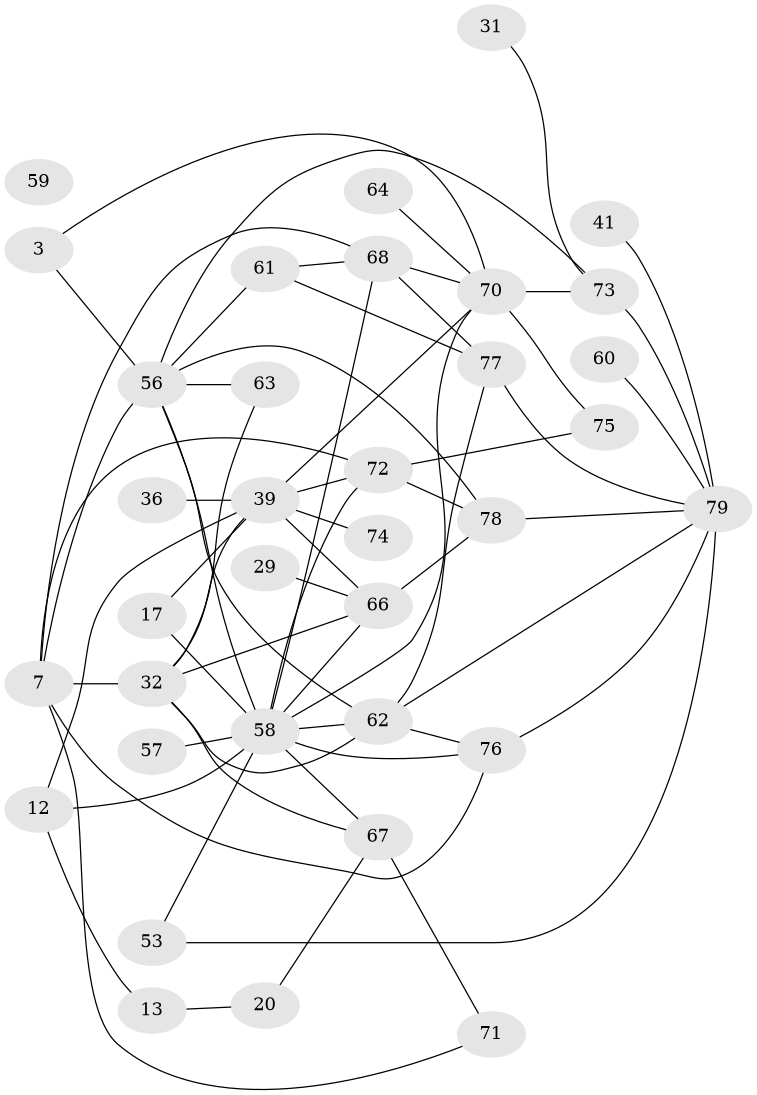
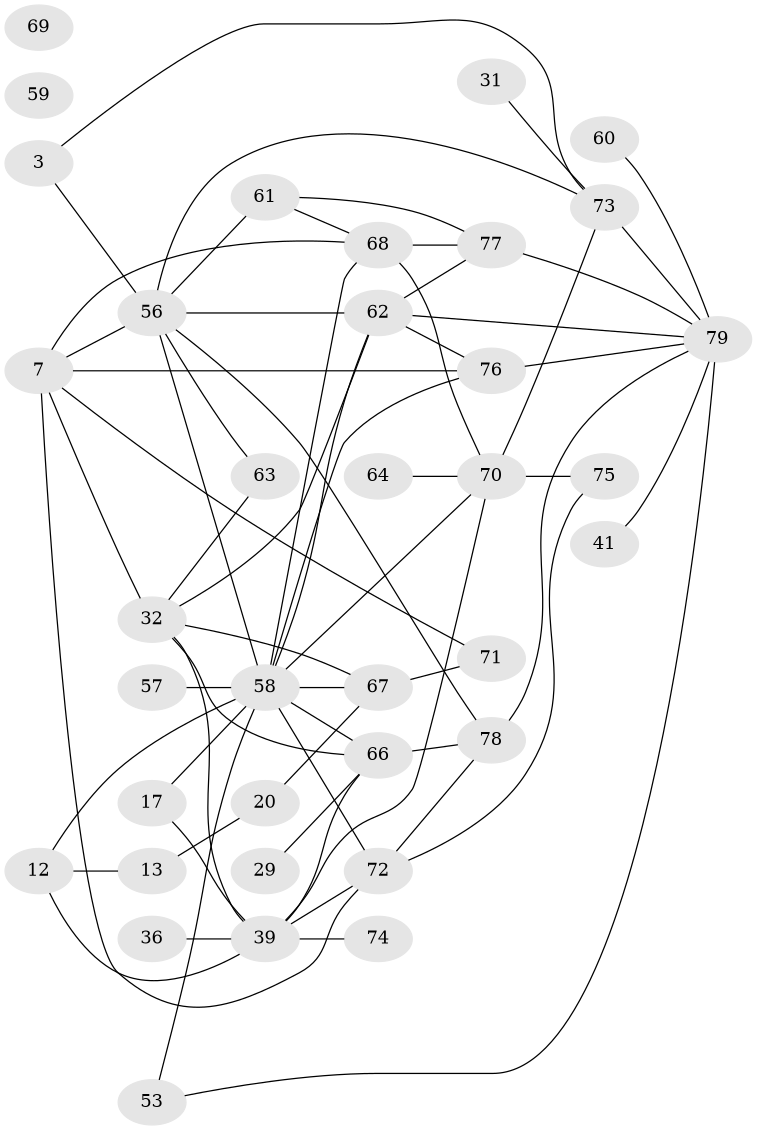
node "69": added
edge "3" -- "70": now "3" -- "73"
